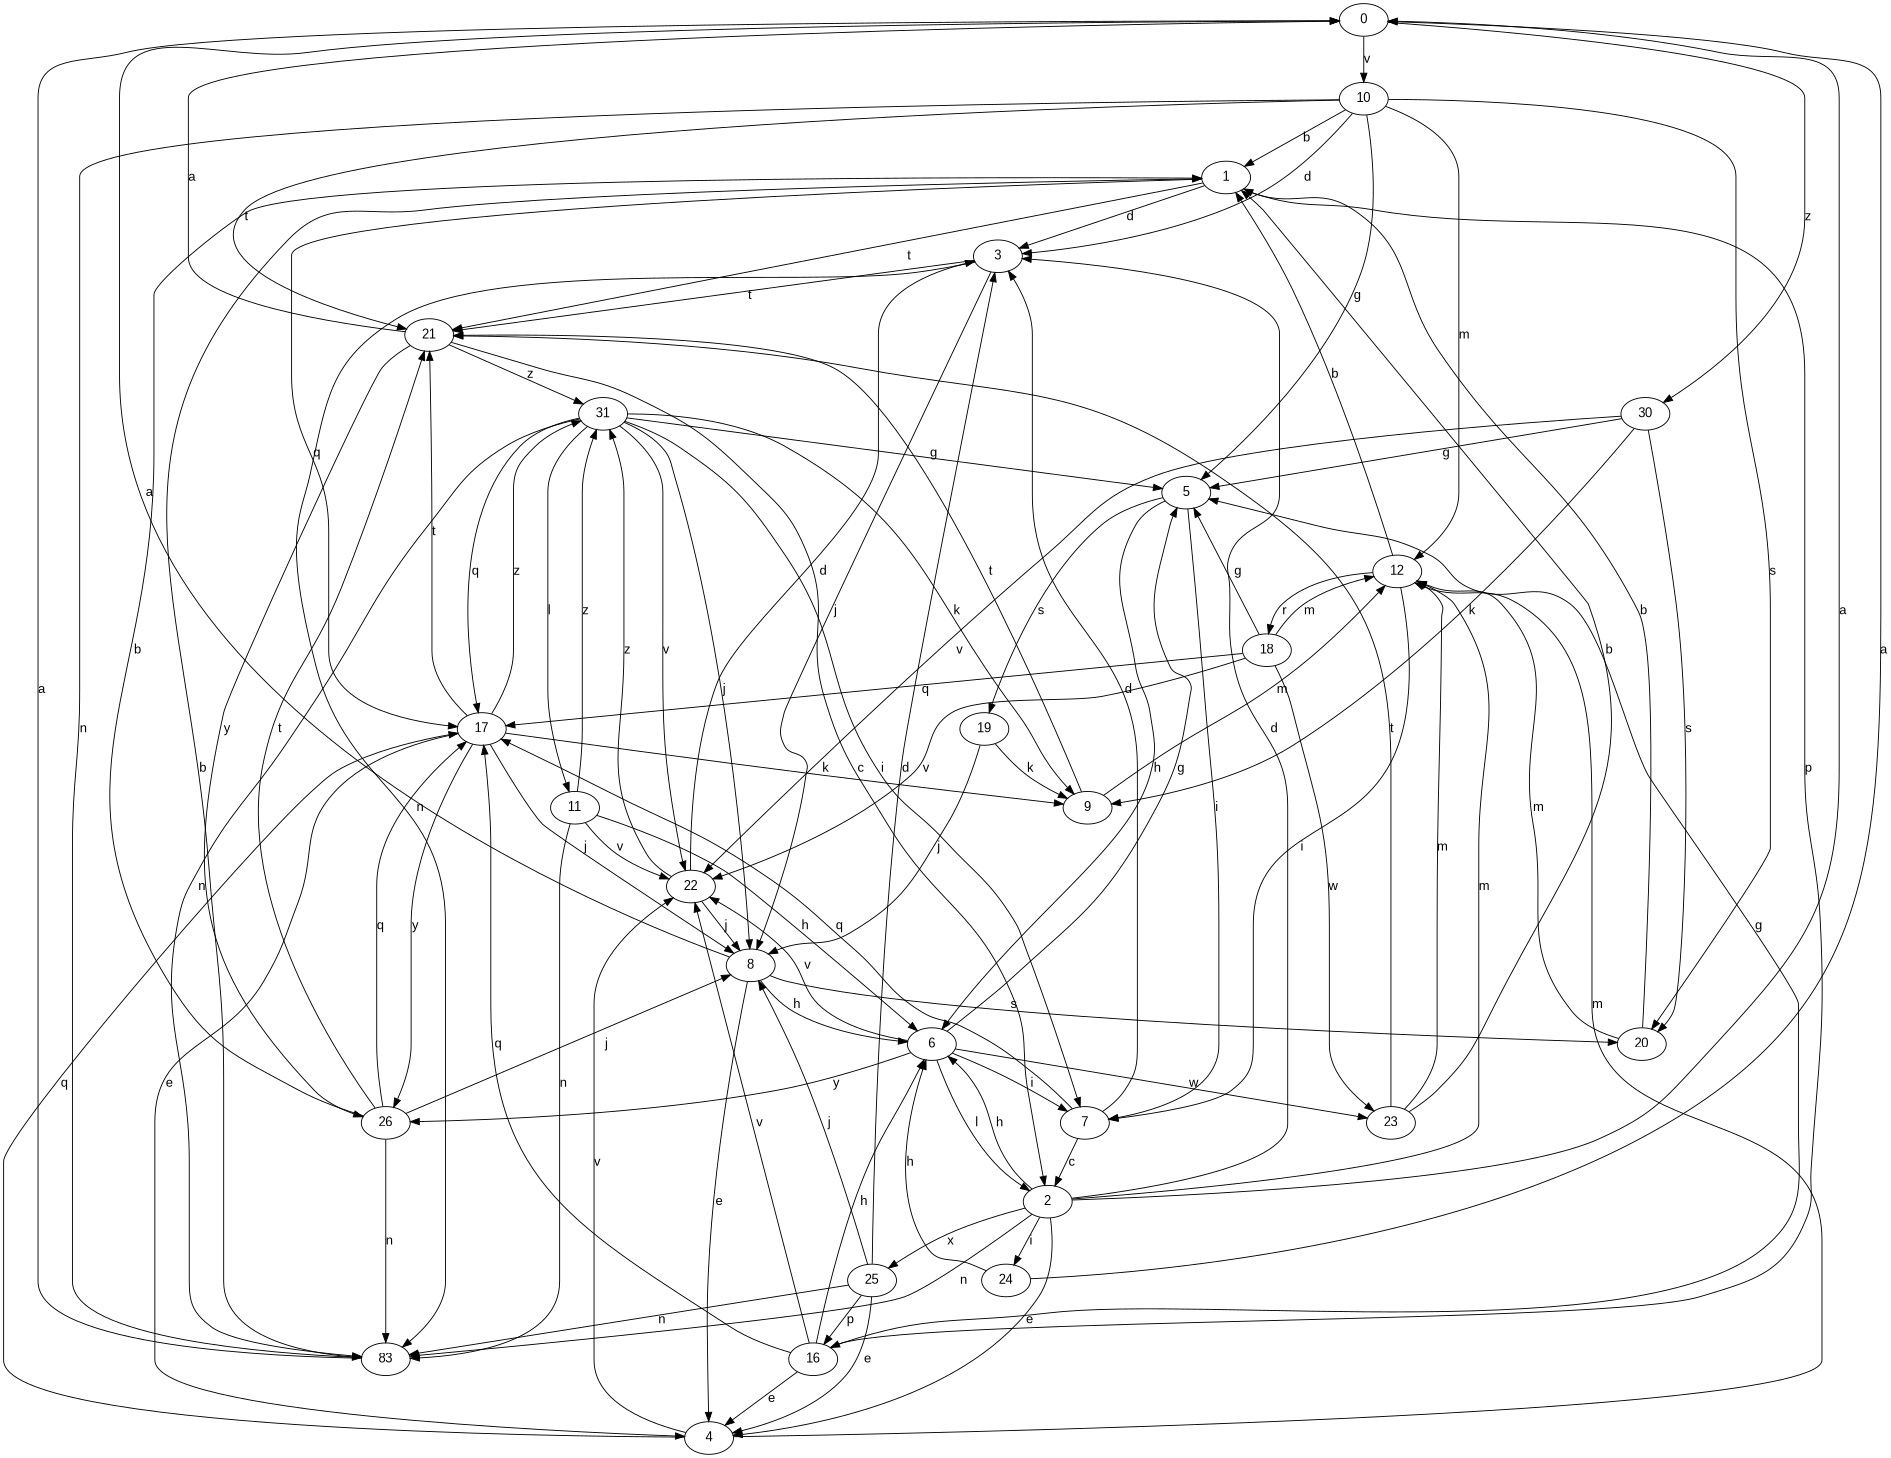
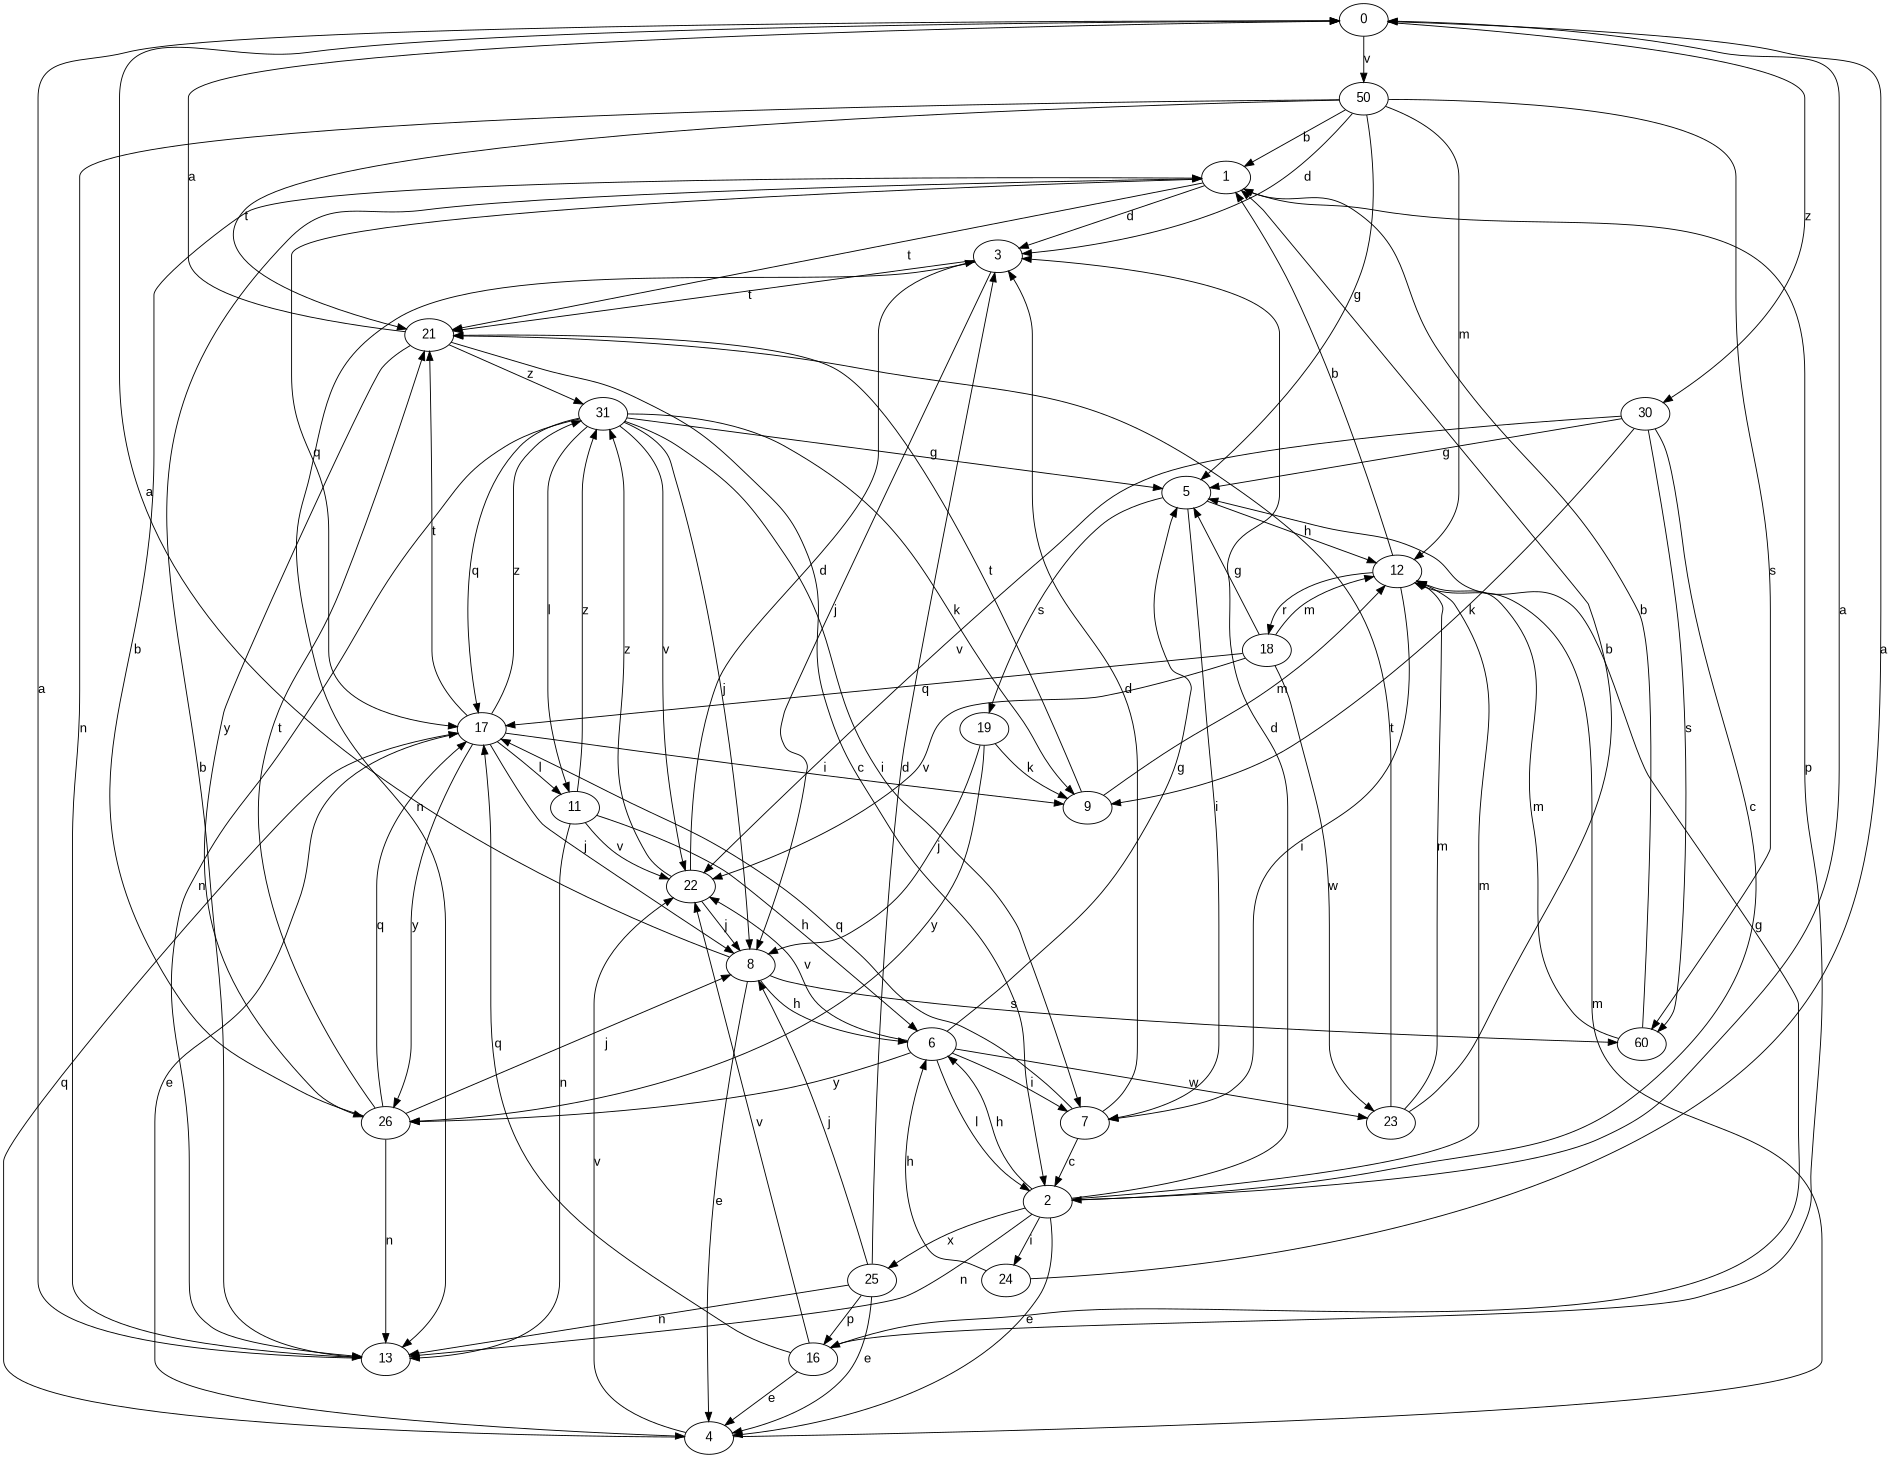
node "10": label "10" -> "50"
edge "17" -> "11": added, label "l"
edge "17" -> "9": label "k" -> "i"
edge "5" -> "6": now "5" -> "12"
edge "19" -> "26": added, label "y"
edge "30" -> "2": added, label "c"
node "20": label "20" -> "60"
edge "16" -> "6": removed, label "h"
node "83": label "83" -> "13"
